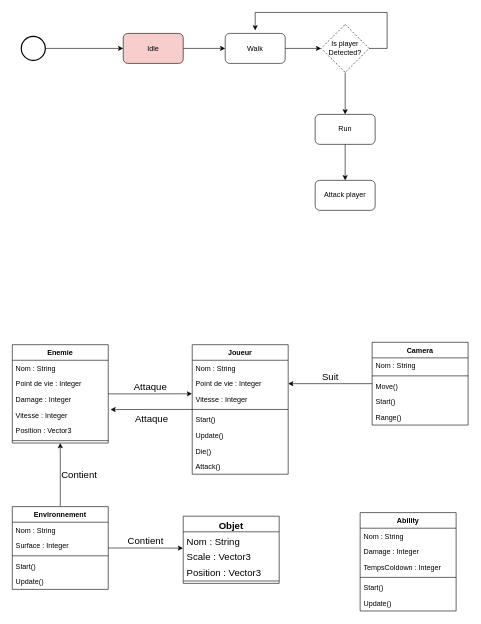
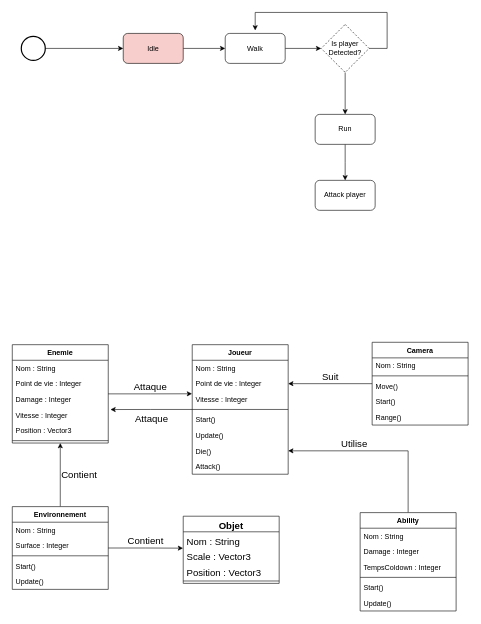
edge "Ability" -> "Die()": added, label "Utilise"
